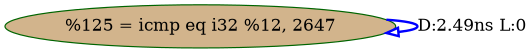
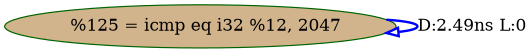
node "%125 = icmp eq i32 %12, 2647": label "%125 = icmp eq i32 %12, 2647" -> "%125 = icmp eq i32 %12, 2047"
